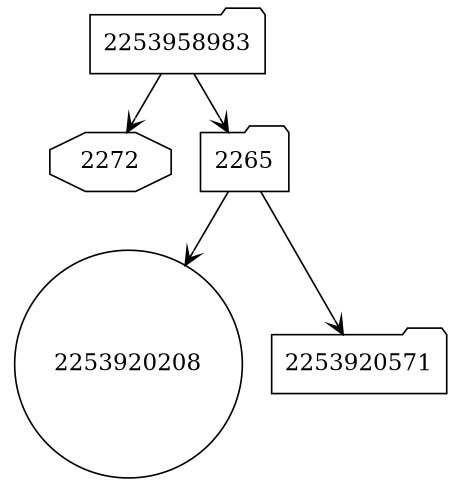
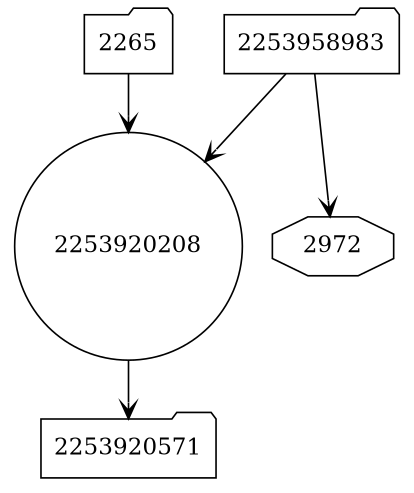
edge "2253958983" -> "2265": now "2253958983" -> "2253920208"
node "2272": label "2272" -> "2972"
edge "2265" -> "2253920571": now "2253920208" -> "2253920571"
